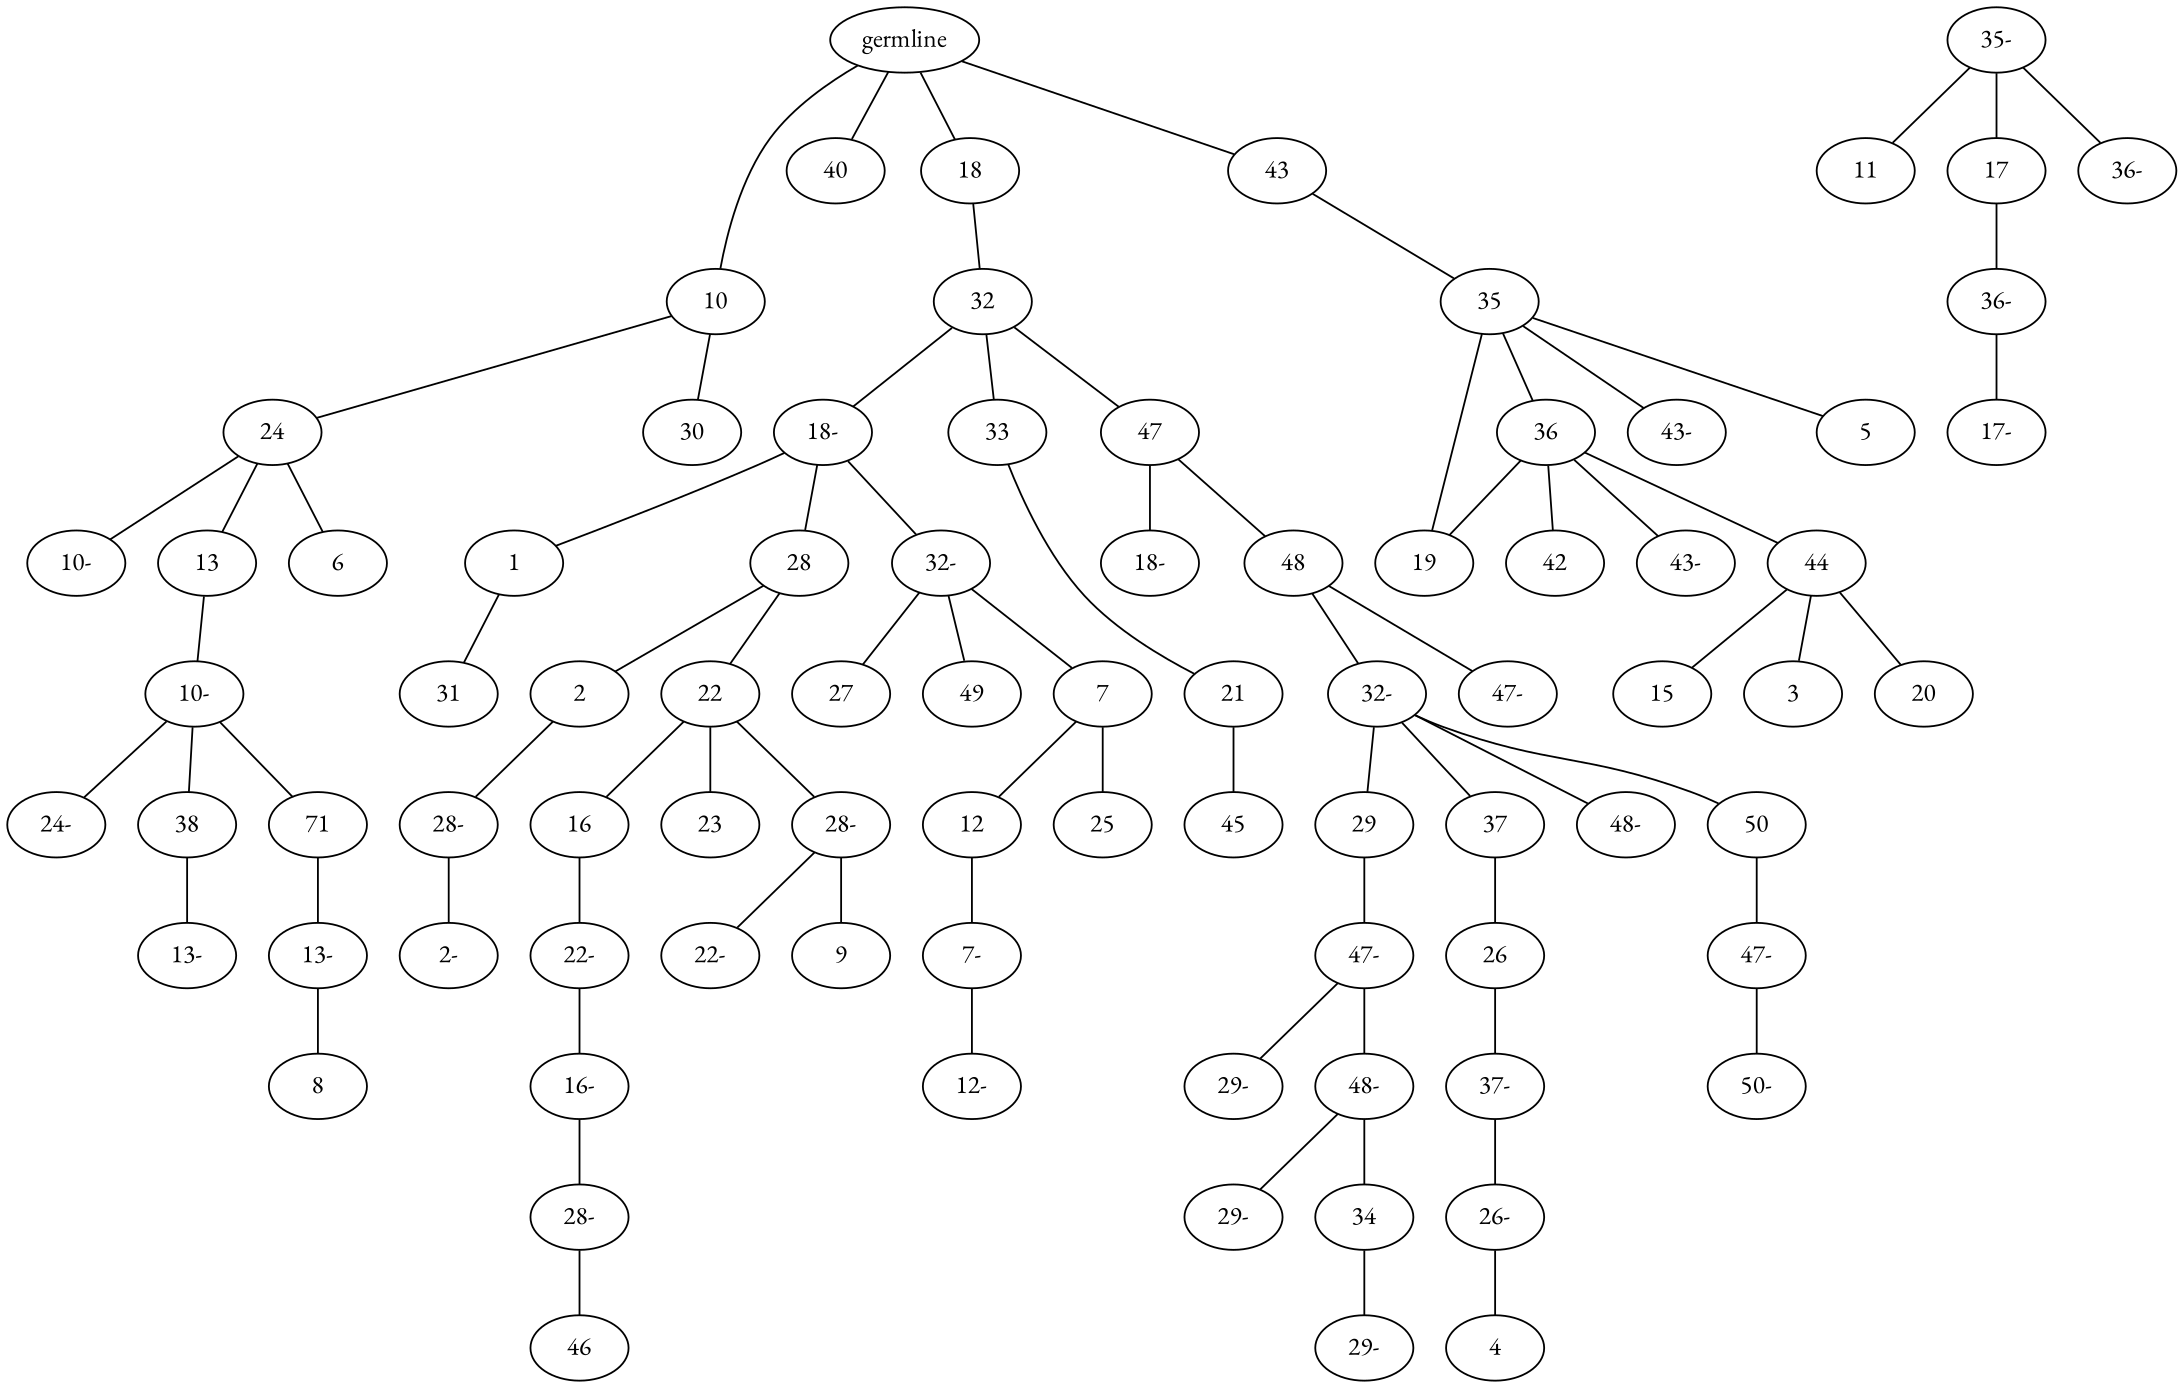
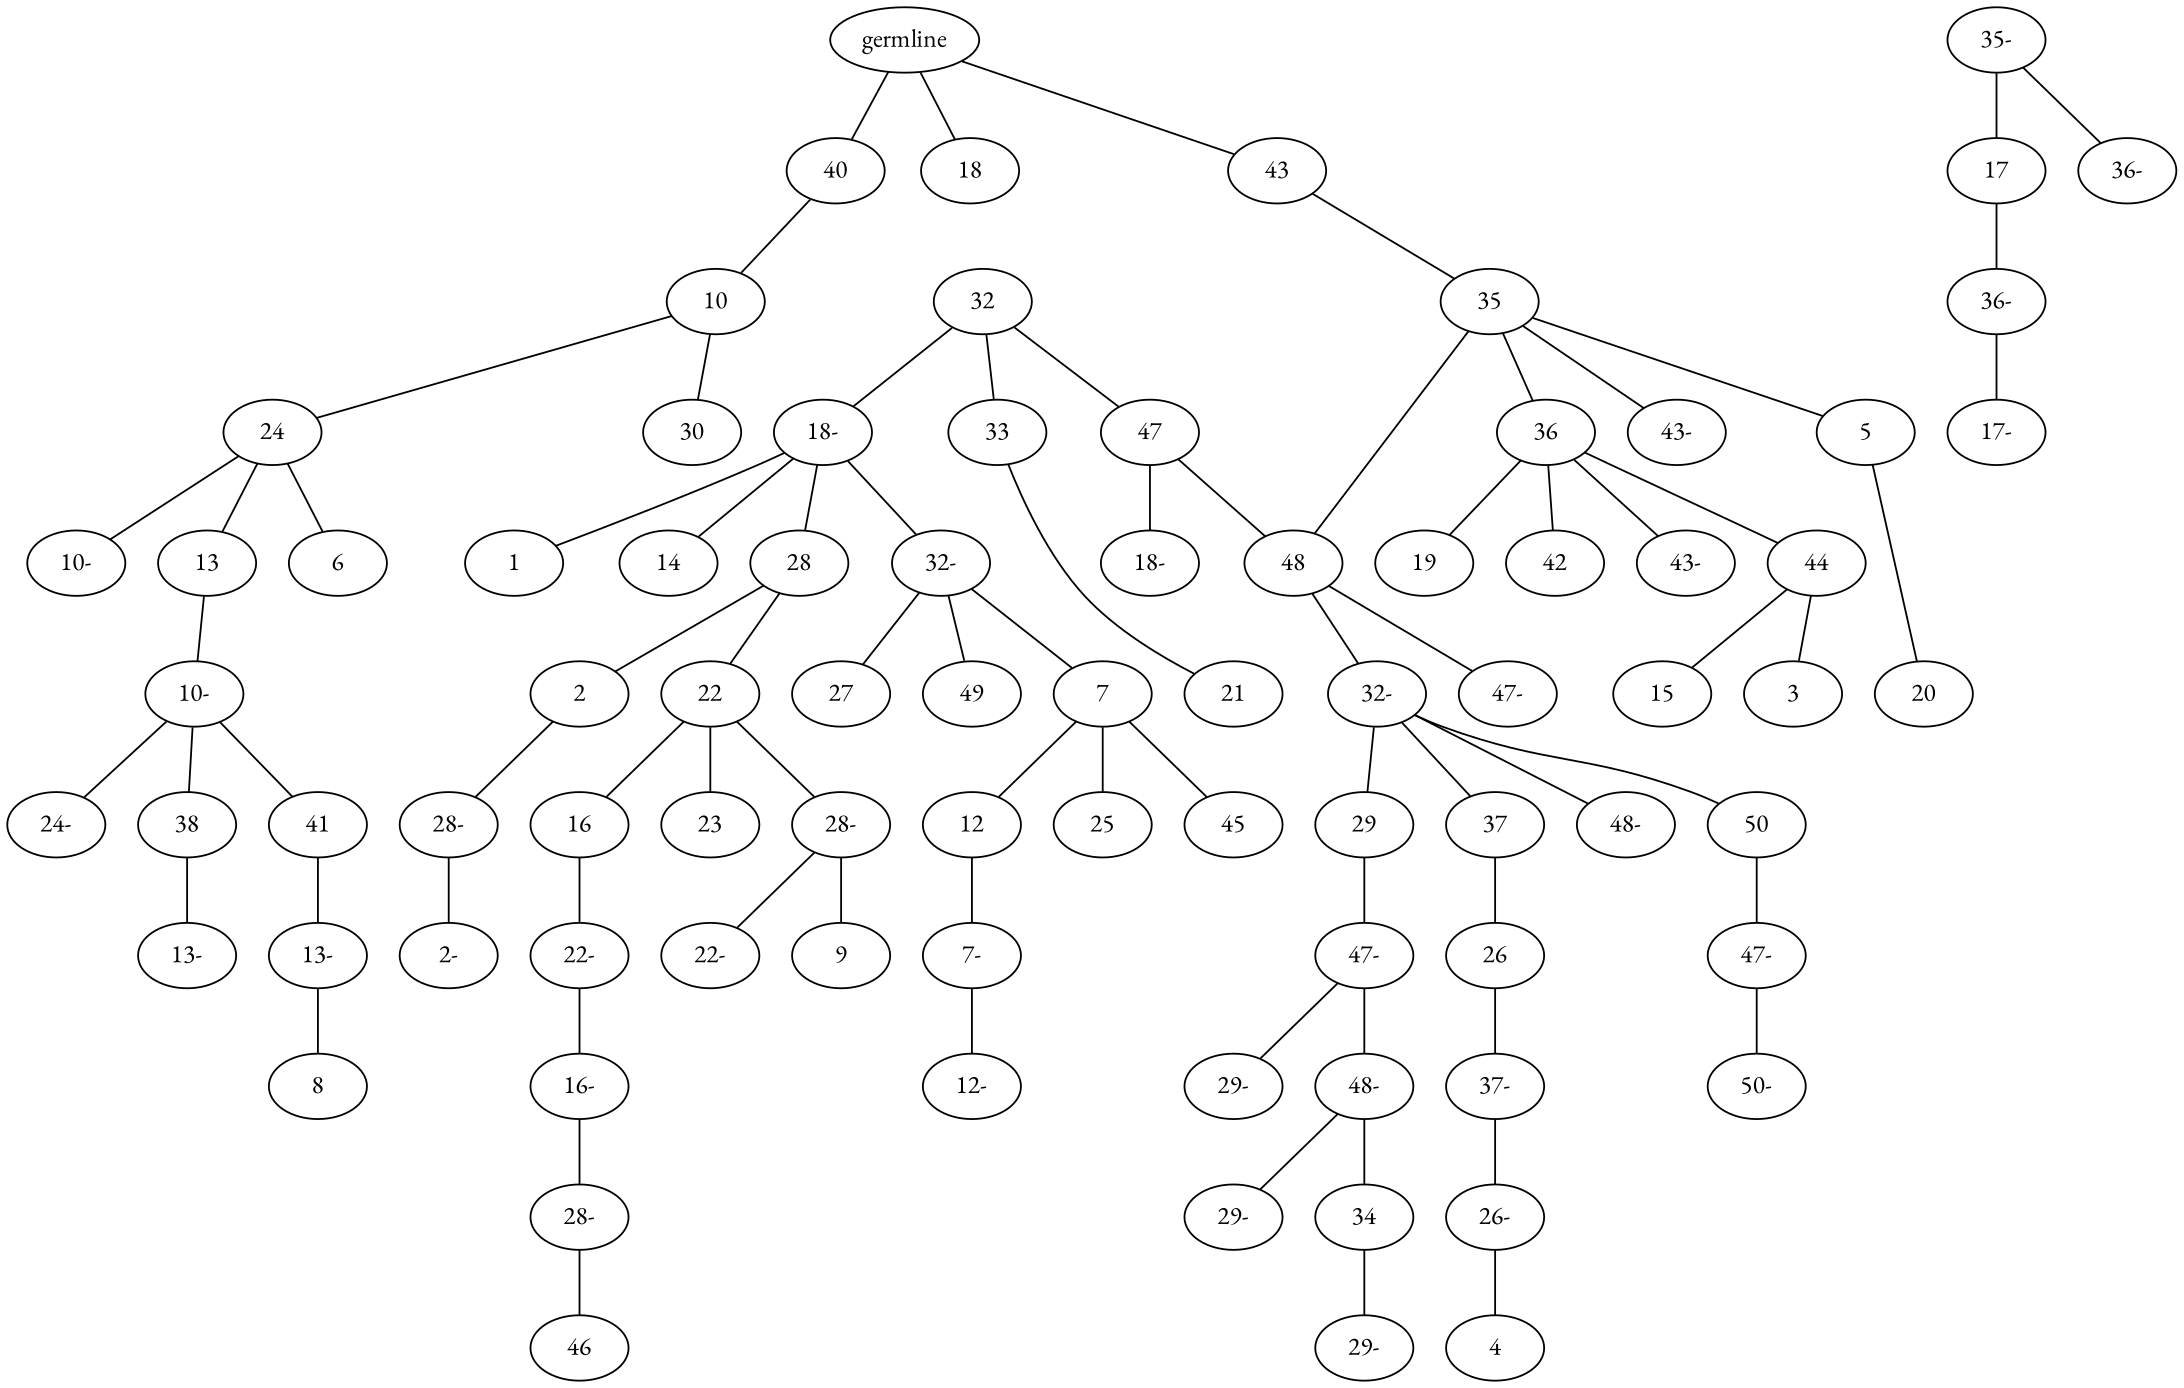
edge "germline" -- "10": now "40" -- "10"
node "11": removed
edge "18" -- "32": removed
edge "35" -- "19": now "35" -- "48"
node "14": added
edge "44" -- "20": now "5" -- "20"
node "31": removed
edge "21" -- "45": now "7" -- "45"
node "71": label "71" -> "41"
